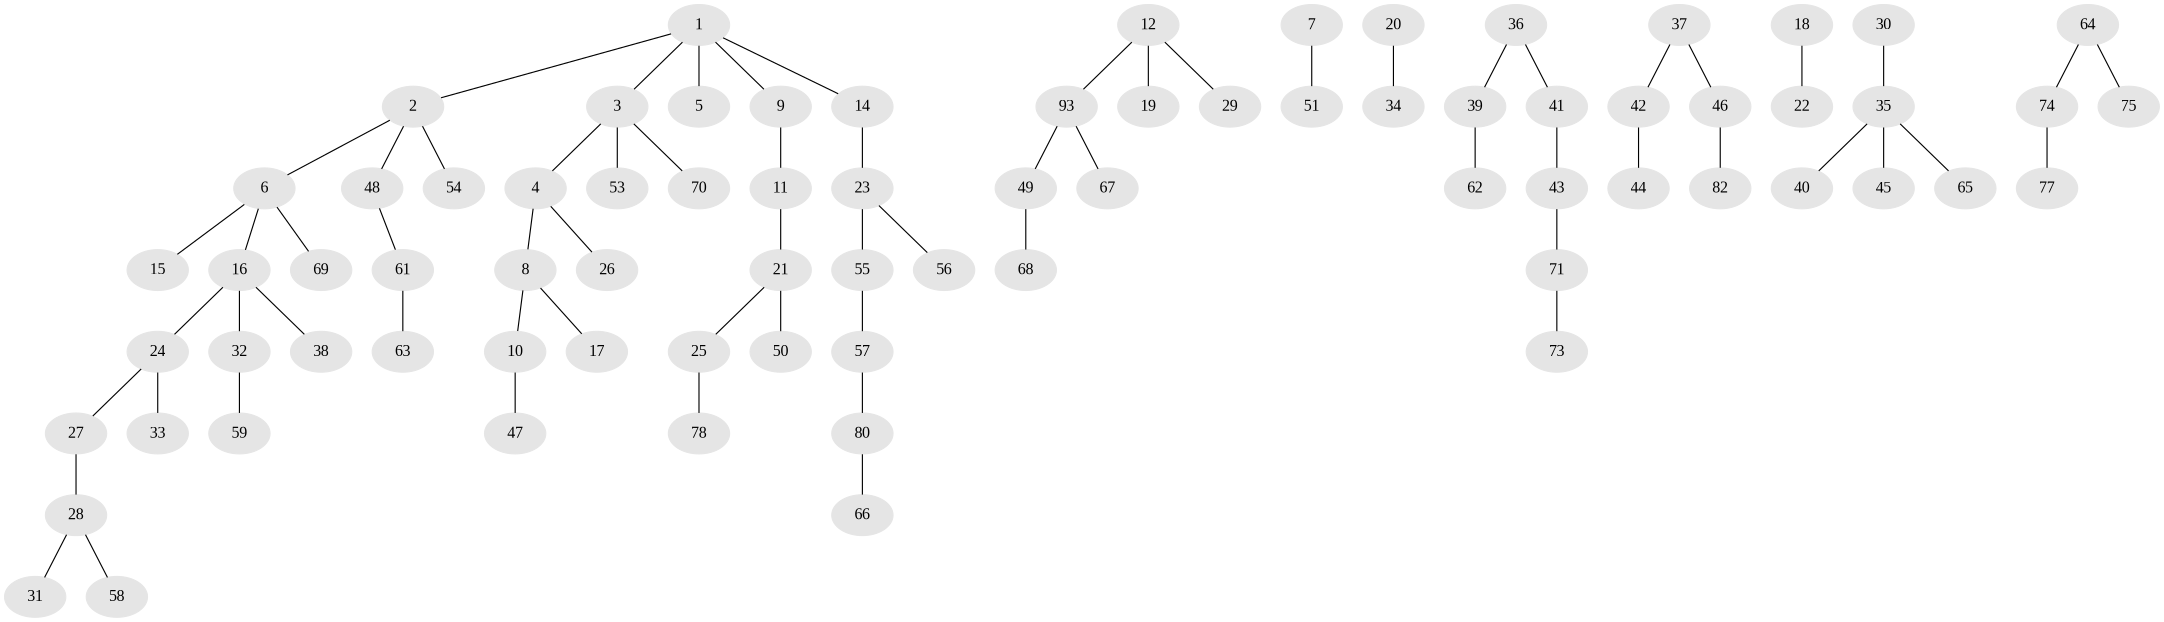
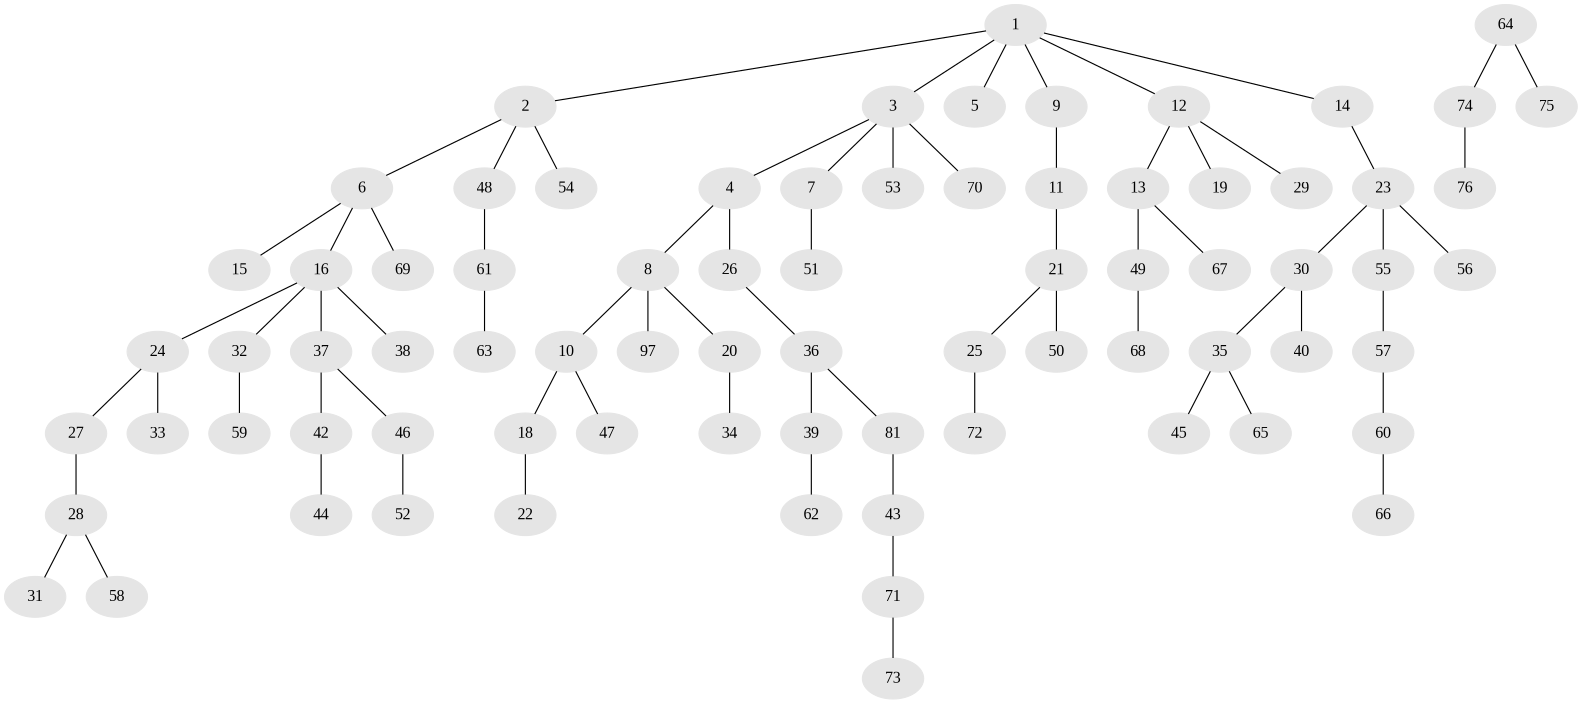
edge "1" -- "12": added
node "93": label "93" -> "13"
node "41": label "41" -> "81"
edge "3" -- "7": added
edge "35" -- "40": now "30" -- "40"
node "82": label "82" -> "52"
node "77": label "77" -> "76"
edge "23" -- "30": added
edge "16" -- "37": added
edge "8" -- "20": added
edge "26" -- "36": added
node "17": label "17" -> "97"
edge "10" -- "18": added
node "78": label "78" -> "72"
node "80": label "80" -> "60"
